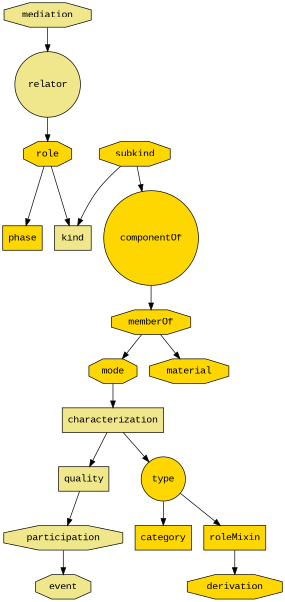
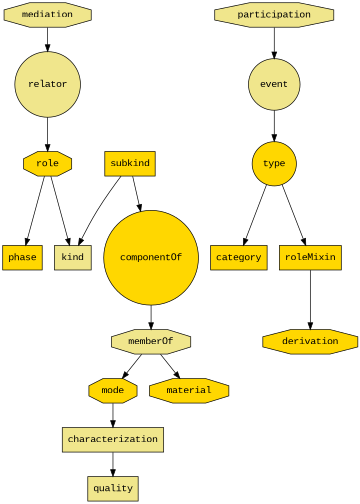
node "subkind": shape octagon -> box
node "memberOf": fillcolor gold -> khaki
edge "characterization" -> "type": now "event" -> "type"
edge "quality" -> "participation": removed
node "event": shape octagon -> circle
